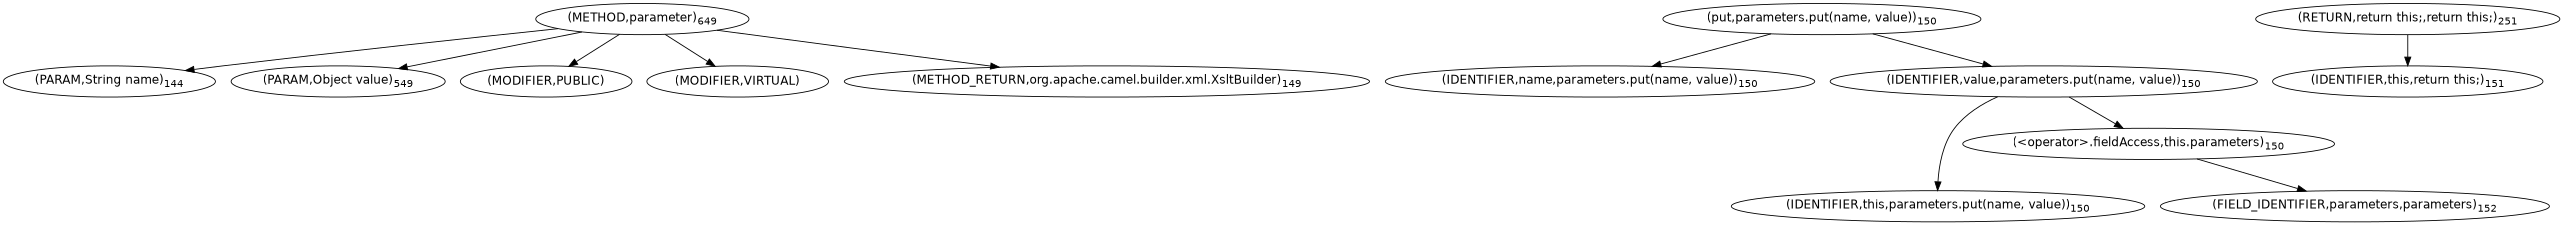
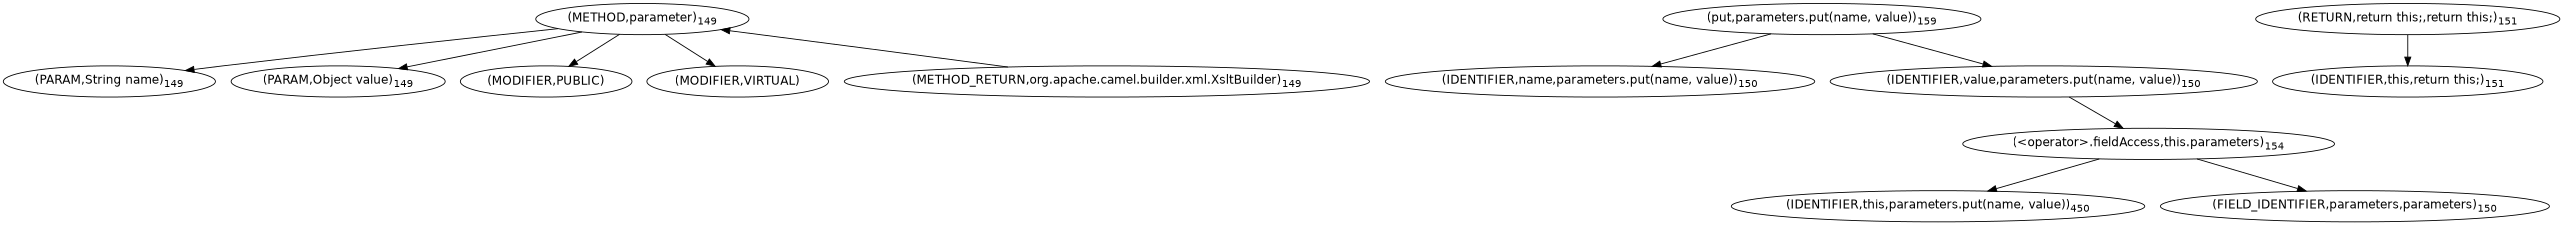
node "(METHOD,parameter)": text "649" -> "149"
node "(put,parameters.put(name, value))": text "150" -> "159"
node "(RETURN,return this;,return this;)": text "251" -> "151"
edge "(METHOD,parameter)" -> "(METHOD_RETURN,org.apache.camel.builder.xml.XsltBuilder)": reversed
node "(PARAM,String name)": text "144" -> "149"
node "(PARAM,Object value)": text "549" -> "149"
edge "(IDENTIFIER,value,parameters.put(name, value))" -> "(IDENTIFIER,this,parameters.put(name, value))": now "(<operator>.fieldAccess,this.parameters)" -> "(IDENTIFIER,this,parameters.put(name, value))"
node "(<operator>.fieldAccess,this.parameters)": text "150" -> "154"
node "(IDENTIFIER,this,parameters.put(name, value))": text "150" -> "450"
node "(FIELD_IDENTIFIER,parameters,parameters)": text "152" -> "150"
